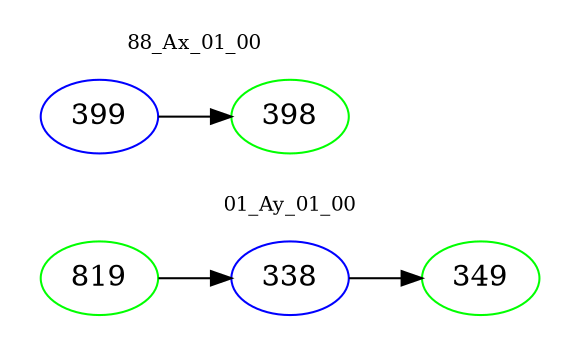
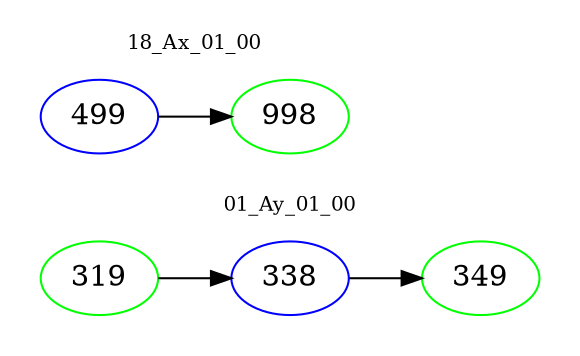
cluster "88_Ax_01_00": label "88_Ax_01_00" -> "18_Ax_01_00"
node "399": label "399" -> "499"
node "398": label "398" -> "998"
node "819": label "819" -> "319"
